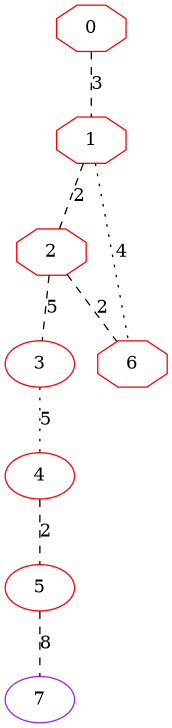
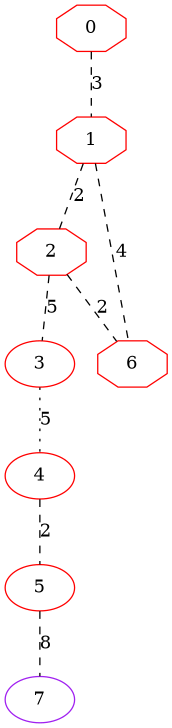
edge "1" -- "6": style dotted -> dashed
